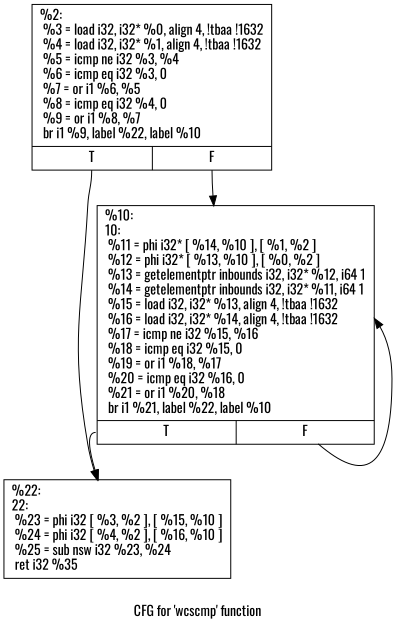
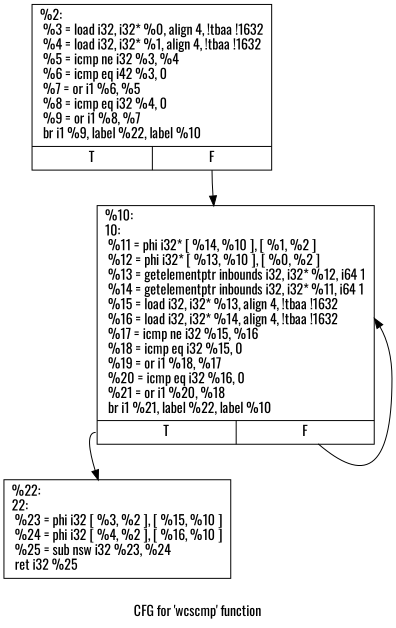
node "%2:": text "%6 = icmp eq i32 %3, 0" -> "%6 = icmp eq i42 %3, 0"
edge "%2:" -> "%22:": removed
node "%22:": text "ret i32 %35" -> "ret i32 %25"
